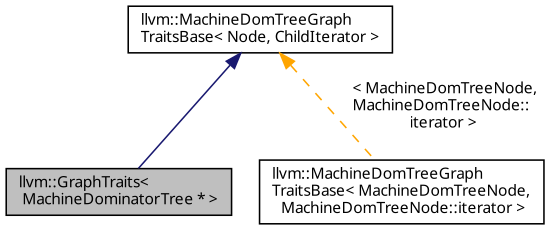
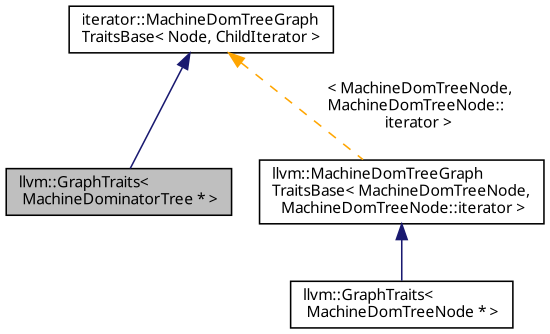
node "llvm::MachineDomTreeGraph TraitsBase< Node, ChildIterator >": label "llvm::MachineDomTreeGraph TraitsBase< Node, ChildIterator >" -> "iterator::MachineDomTreeGraph TraitsBase< Node, ChildIterator >"
node "llvm::GraphTraits< MachineDomTreeNode * >": added
